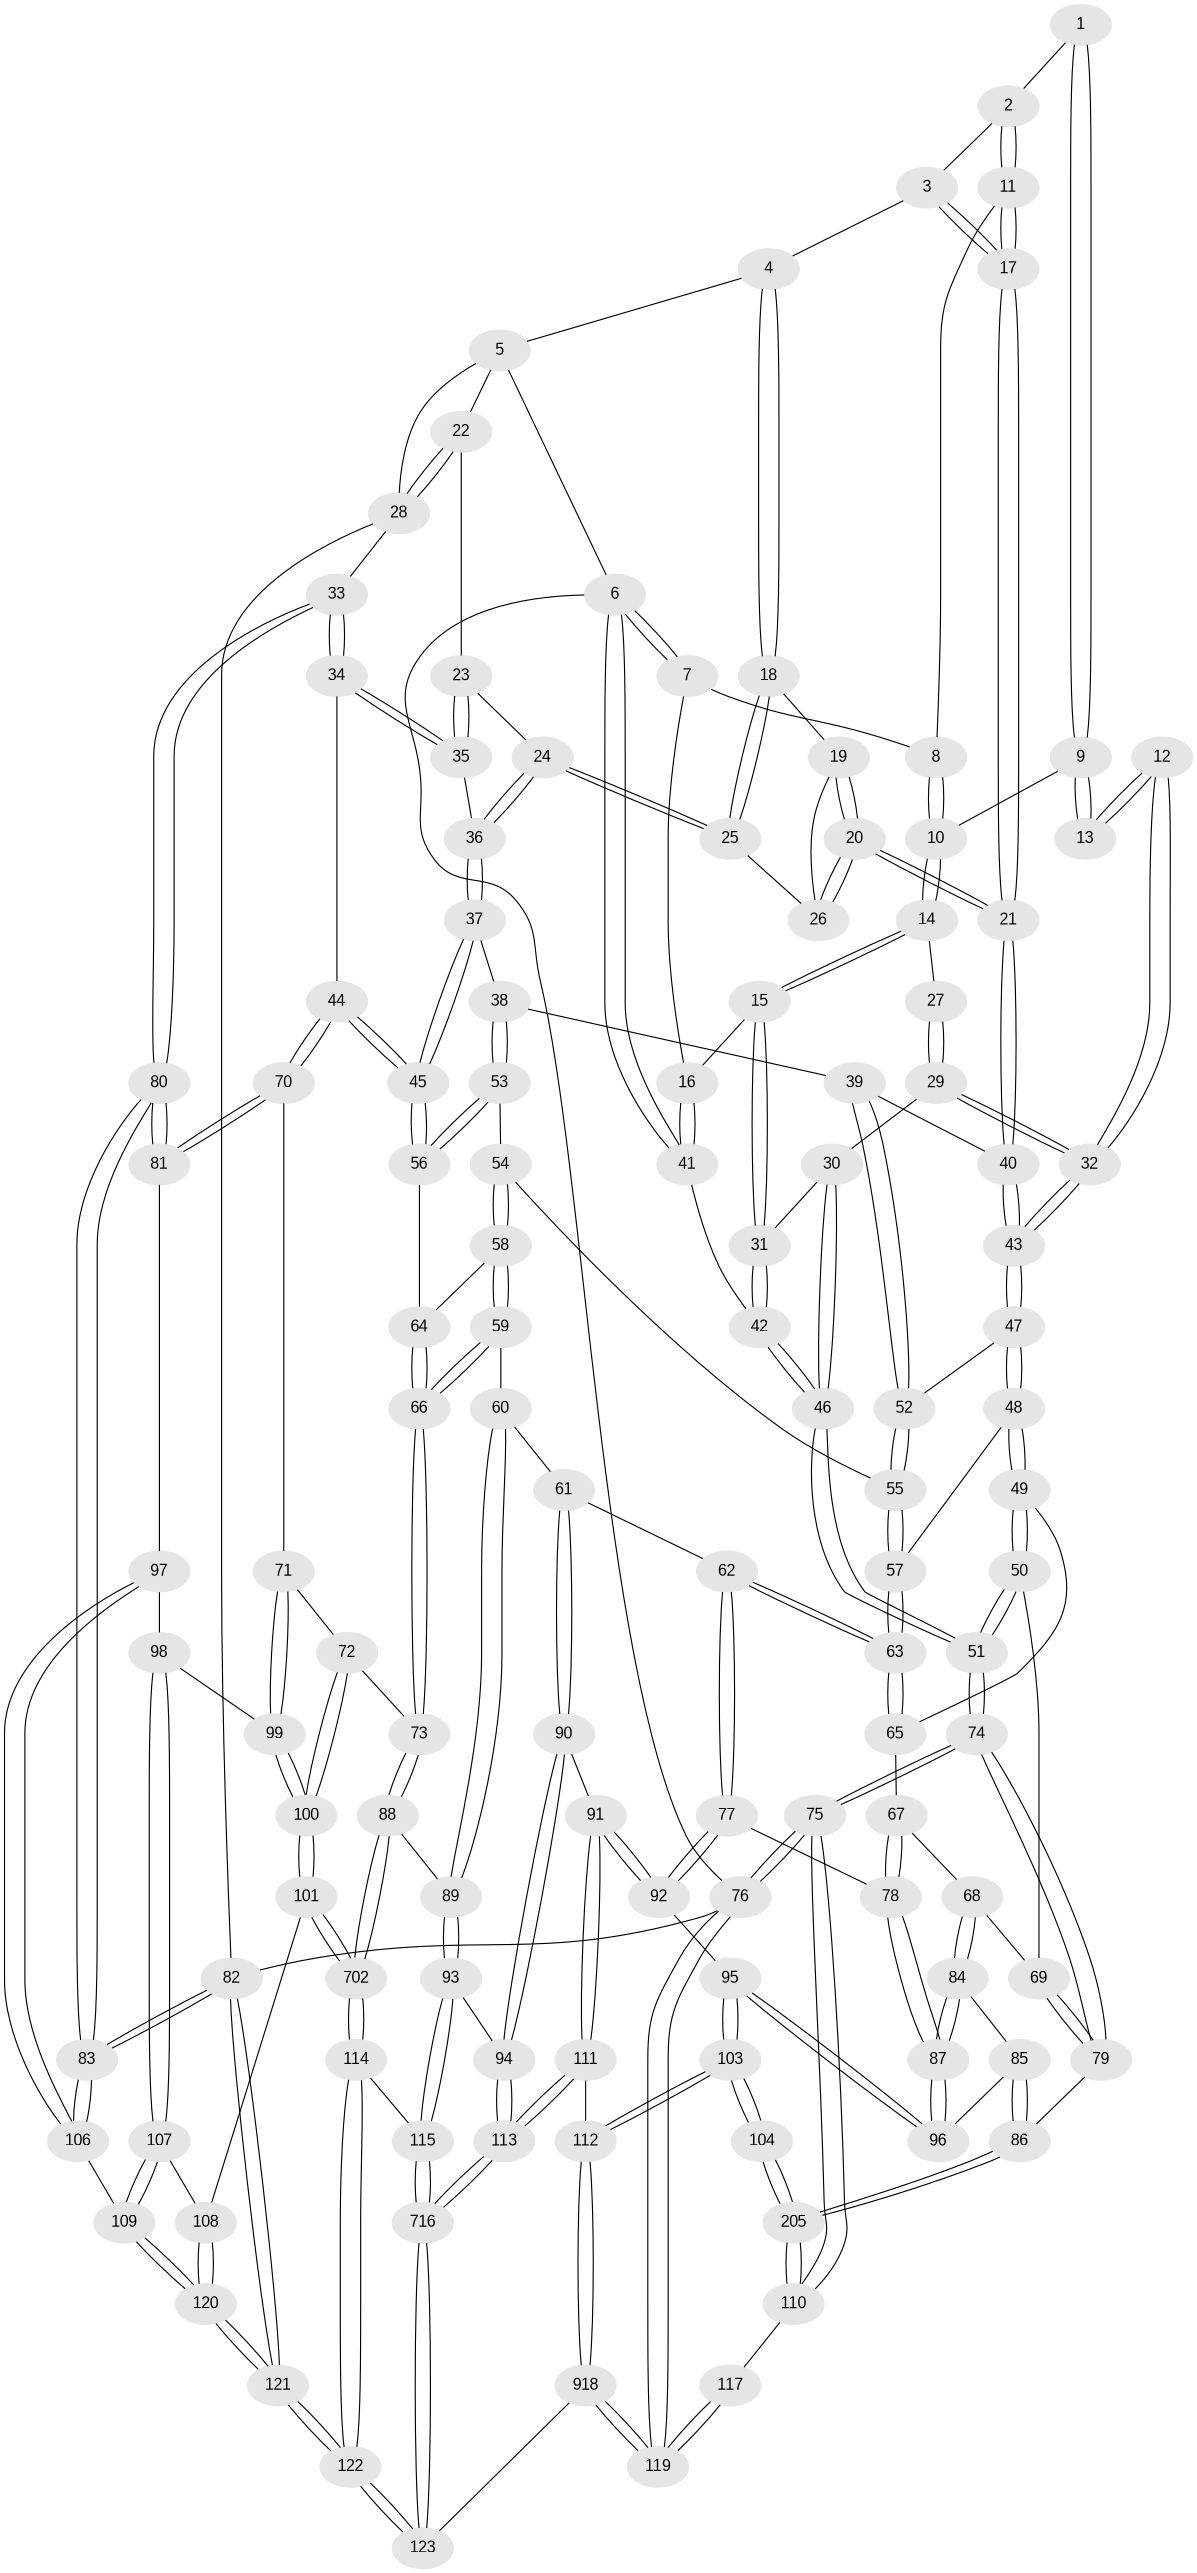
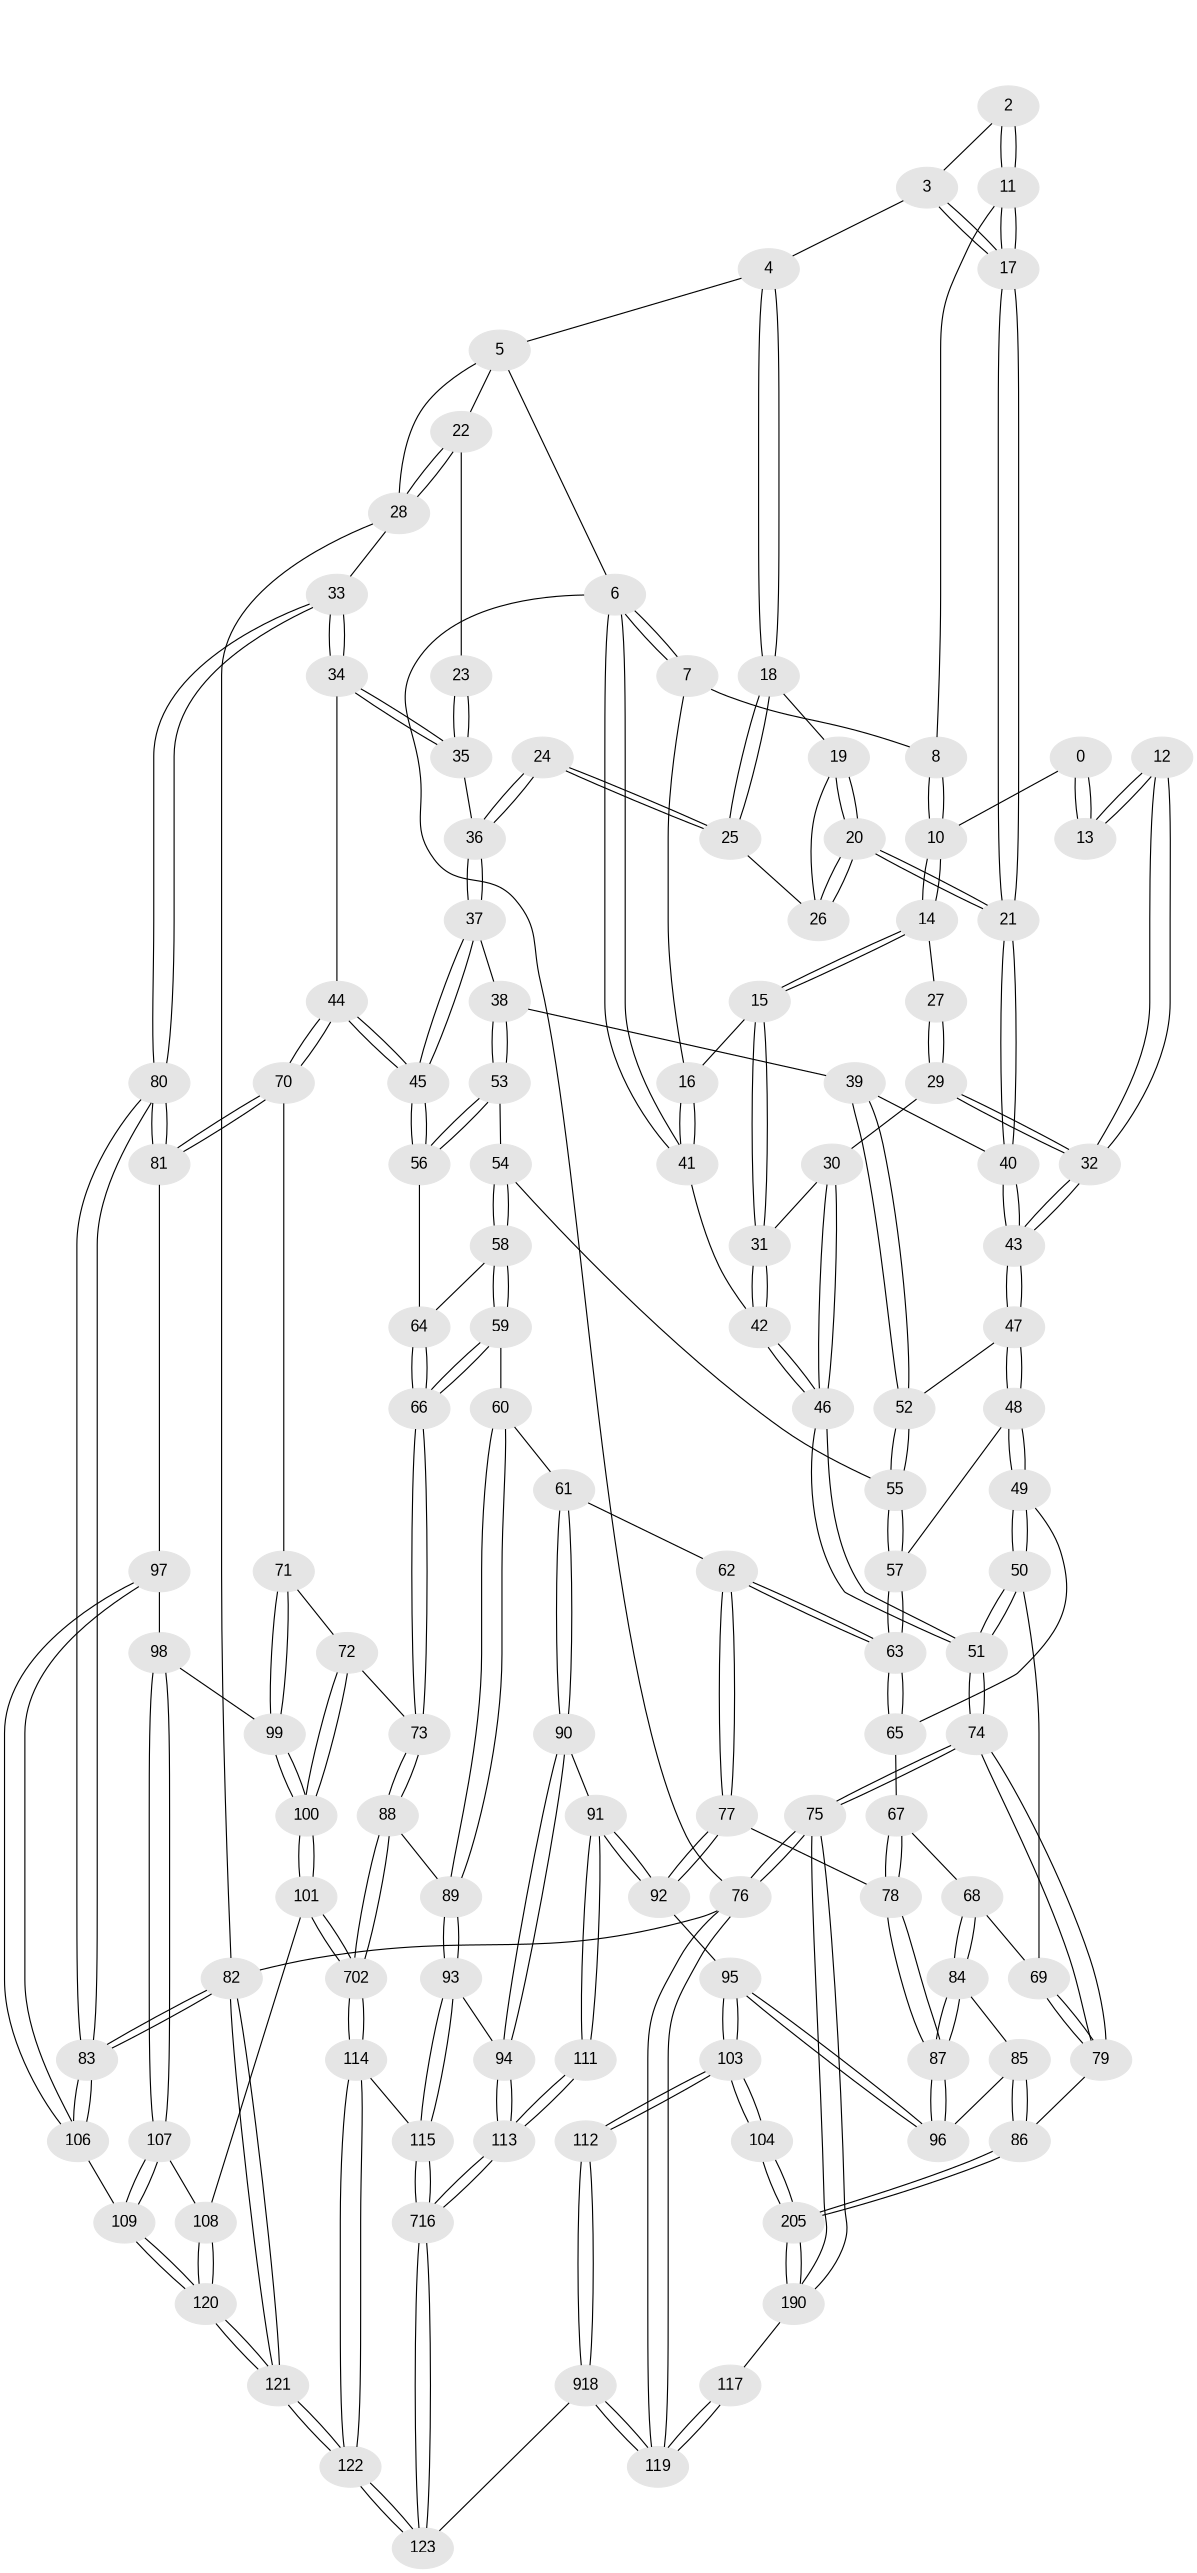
node "1": removed
edge "23" -- "24": removed
node "9": label "9" -> "0"
edge "111" -- "112": removed
node "110": label "110" -> "190"
